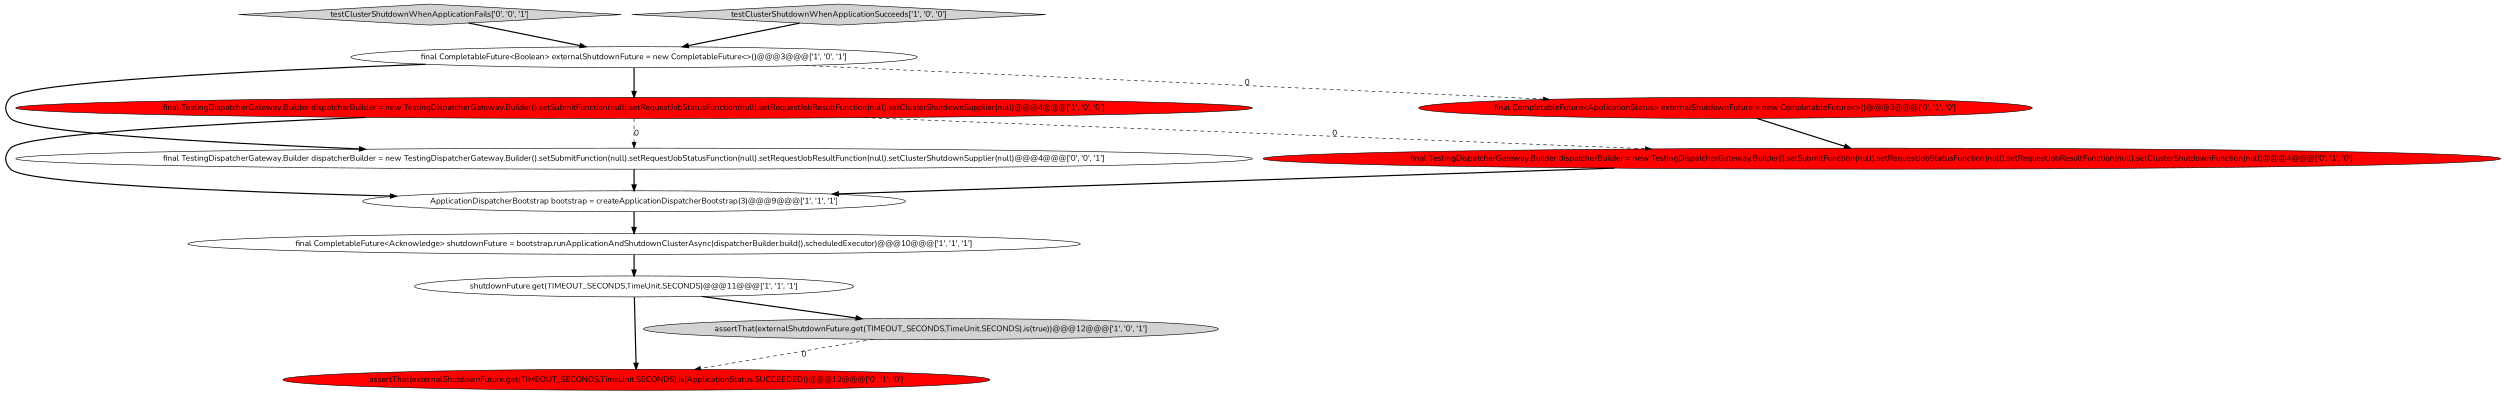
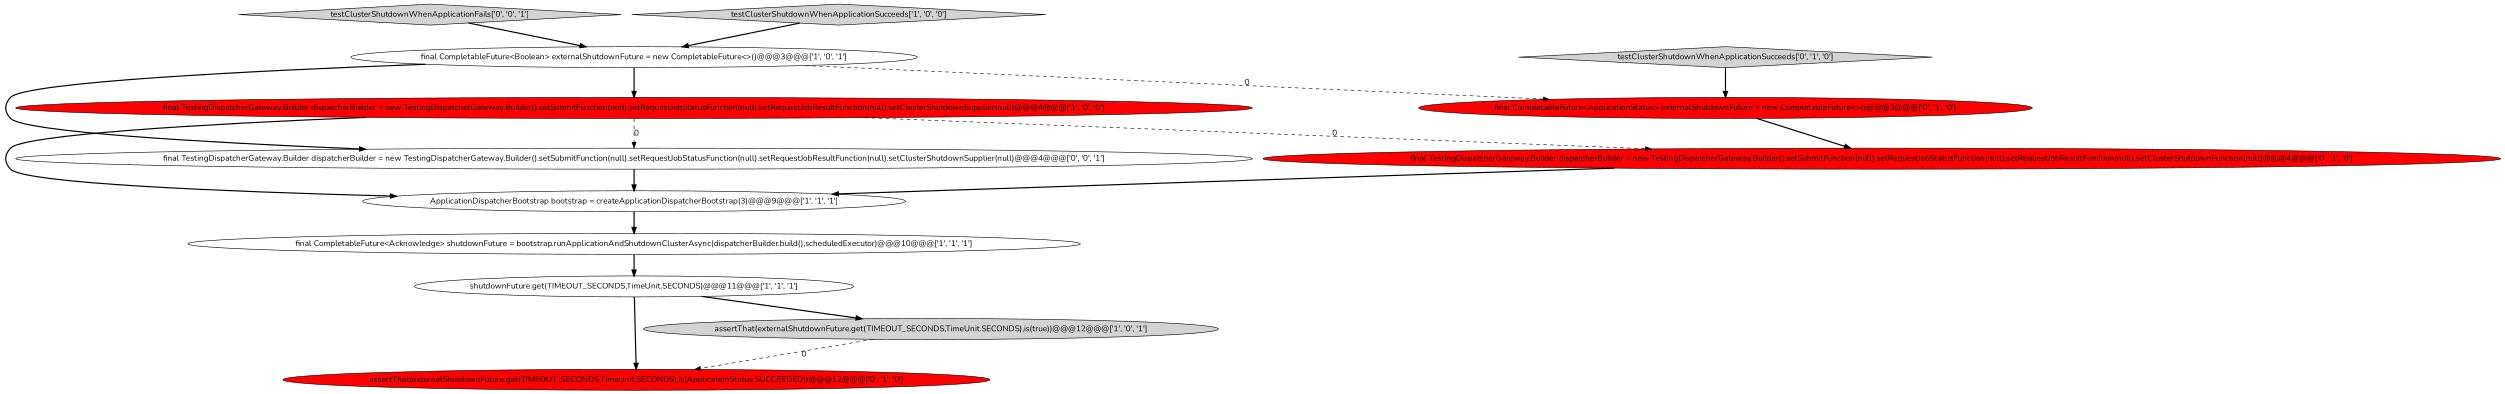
node "testClusterShutdownWhenApplicationSucceeds['0', '1', '0']": added
